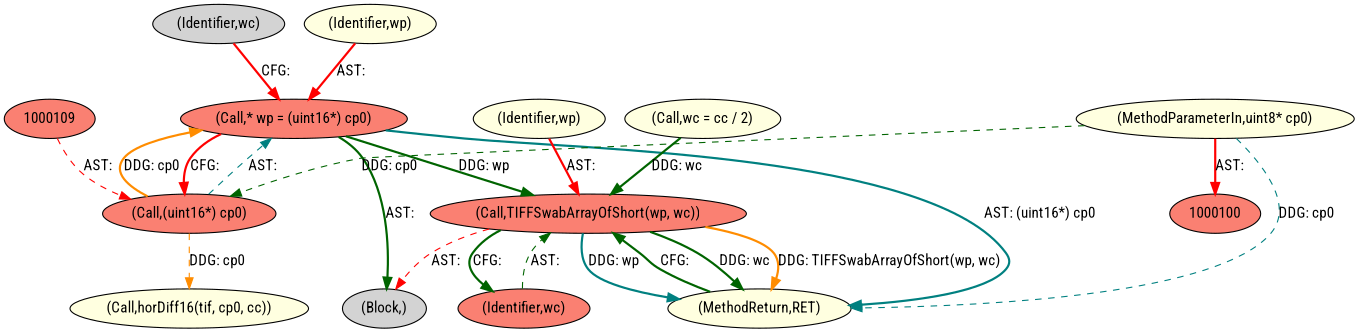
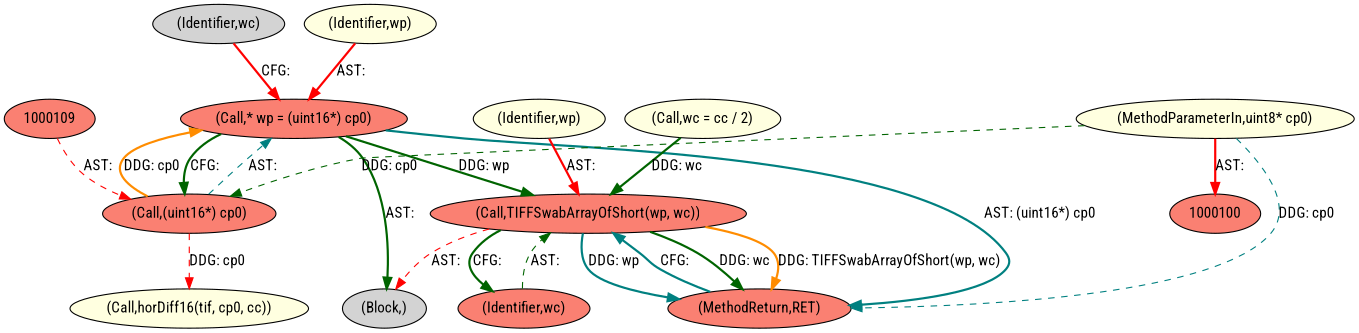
edge "(Call,* wp = (uint16*) cp0)" -> "(Call,(uint16*) cp0)": color red -> darkgreen
edge "(Call,(uint16*) cp0)" -> "(Call,horDiff16(tif, cp0, cc))": color darkorange -> red
edge "(MethodReturn,RET)" -> "(Call,TIFFSwabArrayOfShort(wp, wc))": color darkgreen -> teal
node "(MethodReturn,RET)": fillcolor lightyellow -> salmon
